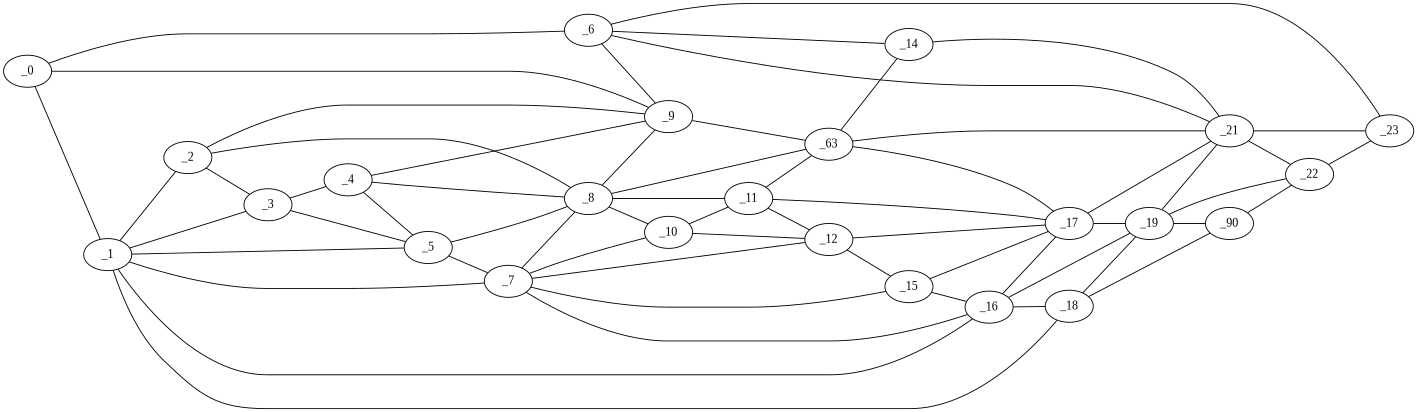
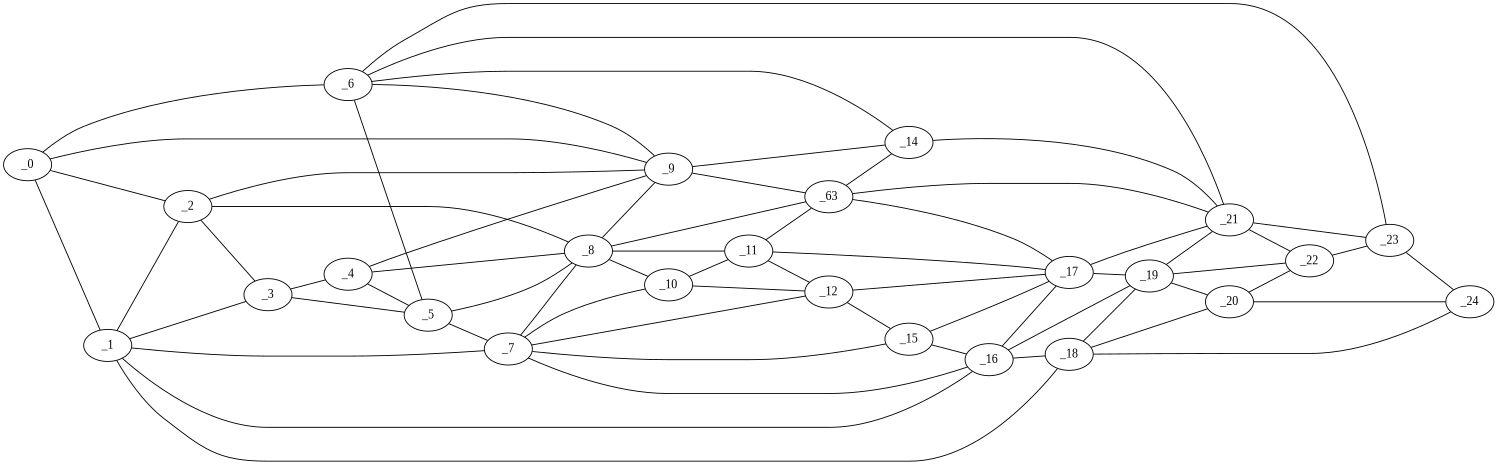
edge "_14" -- "_9": added
edge "_0" -- "_2": added
node "_90": label "_90" -> "_20"
edge "_5" -- "_1": now "_5" -- "_6"
node "_24": added
